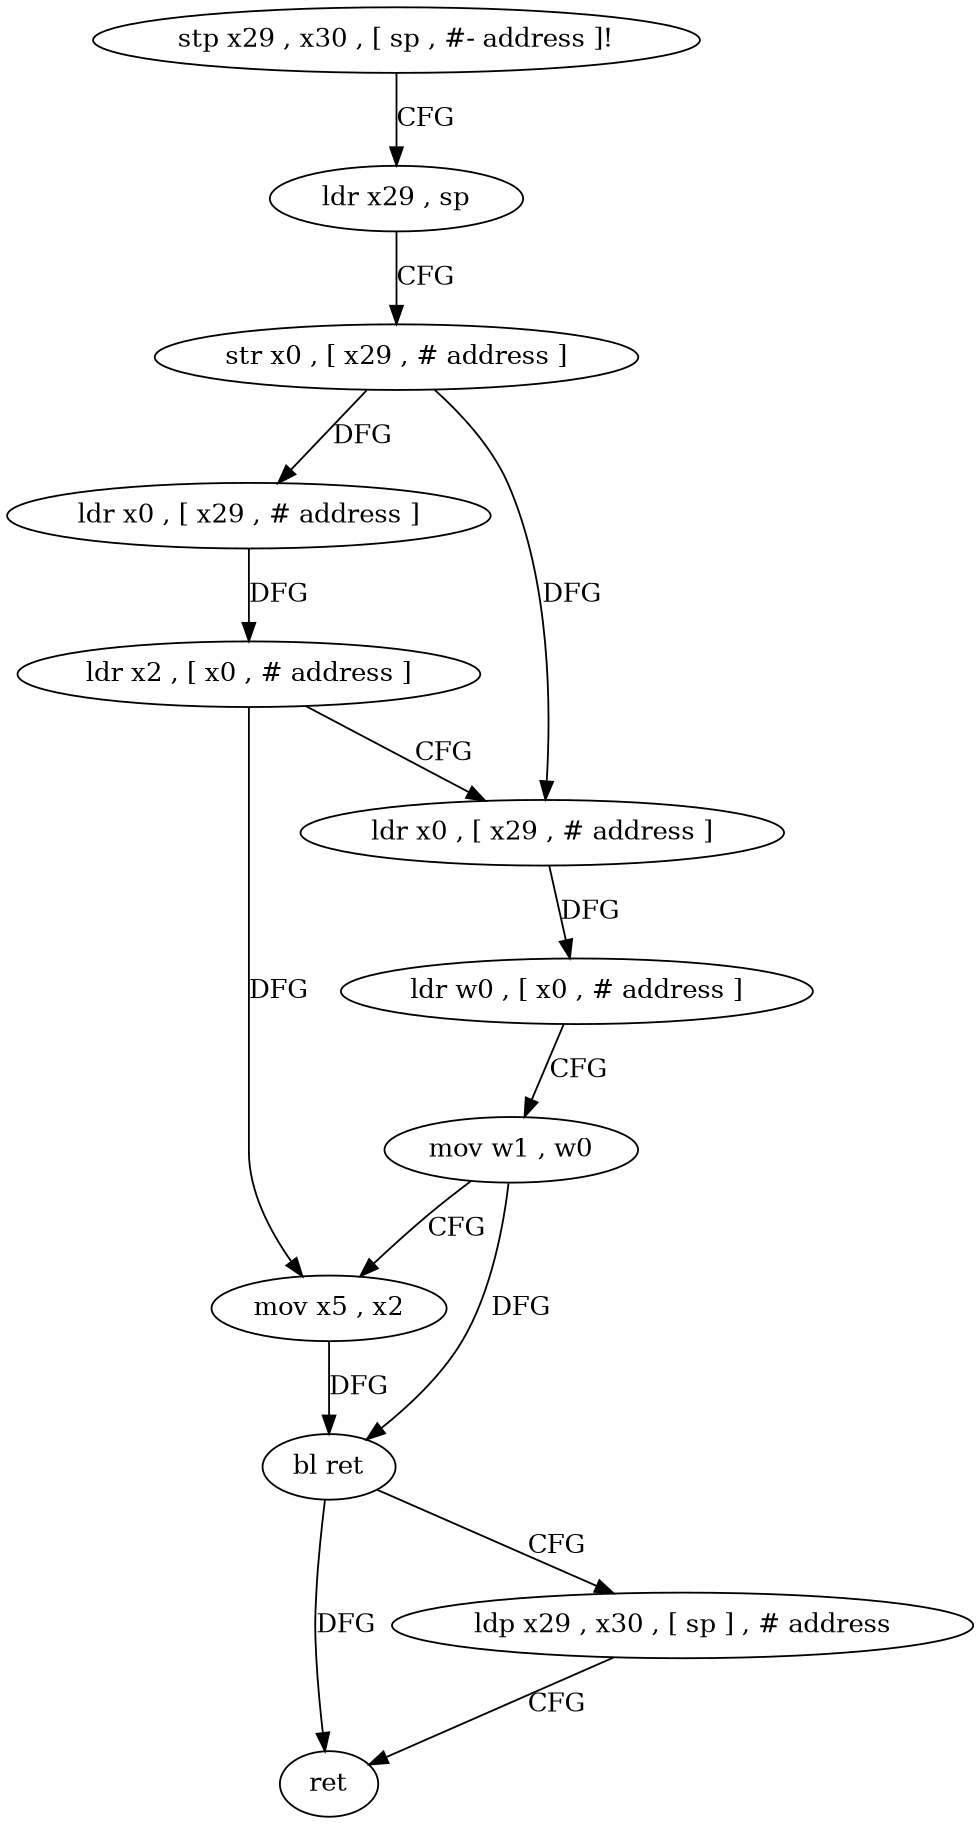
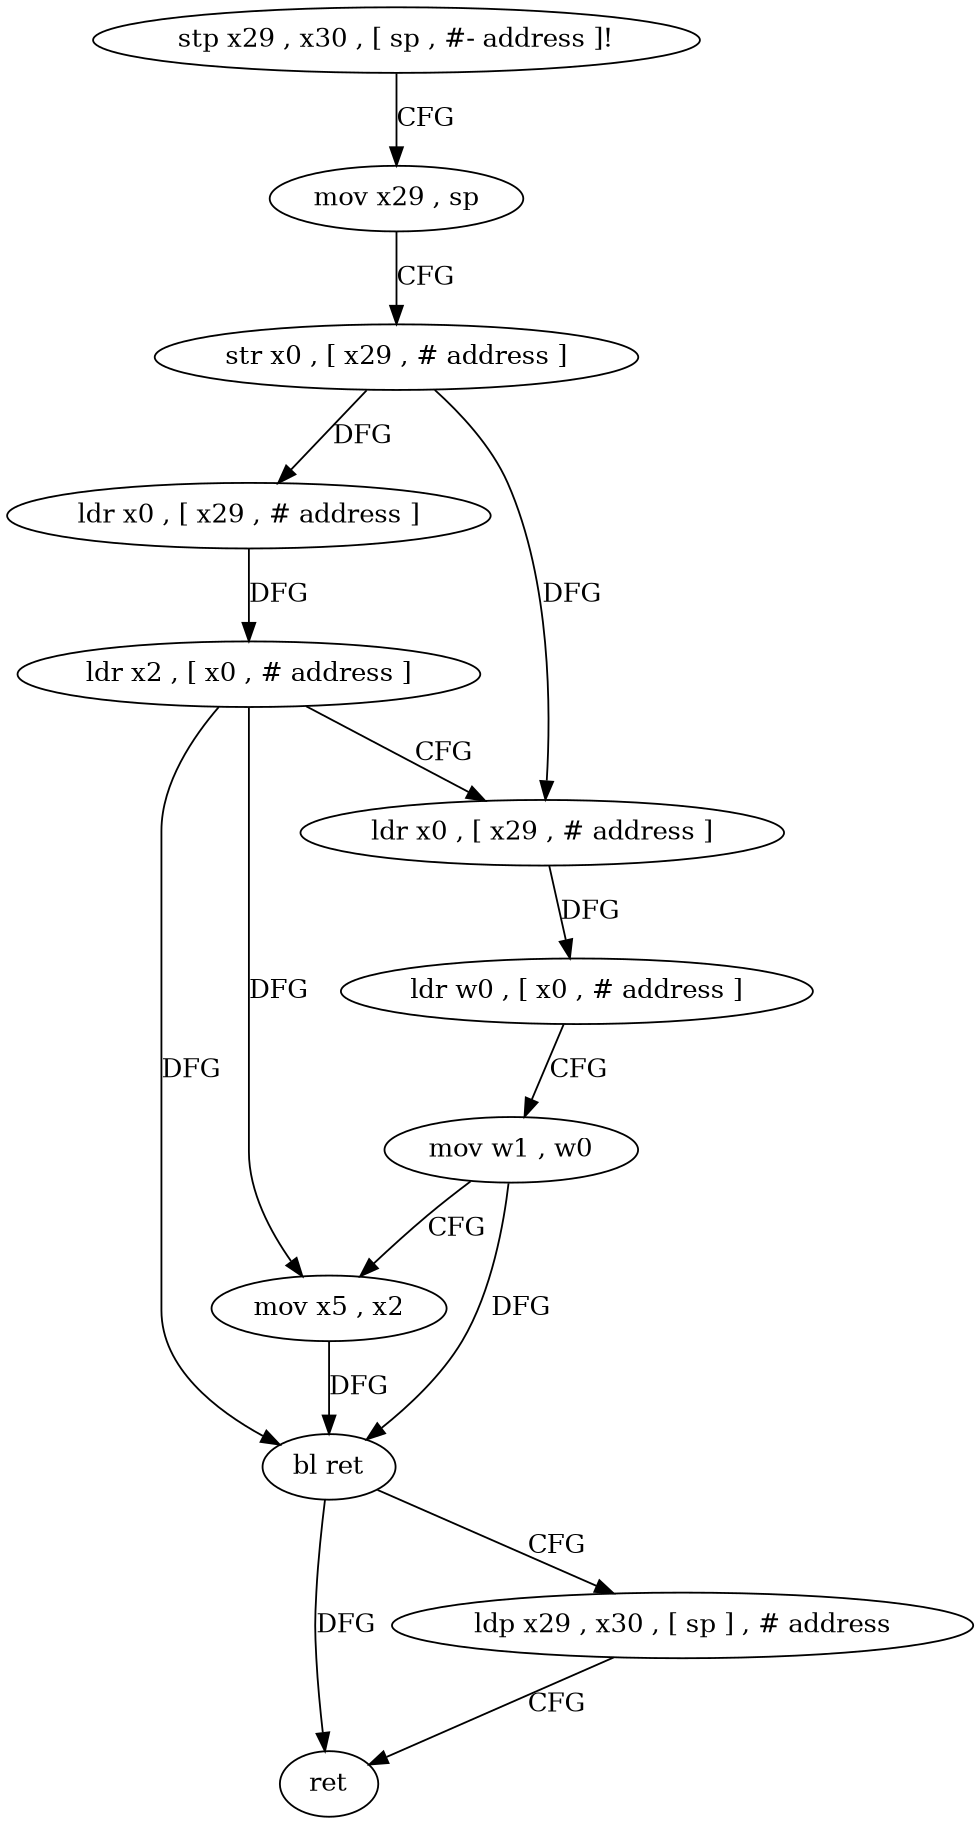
node "ldr x29 , sp": label "ldr x29 , sp" -> "mov x29 , sp"
edge "ldr x2 , [ x0 , # address ]" -> "bl ret": added, label "DFG"
